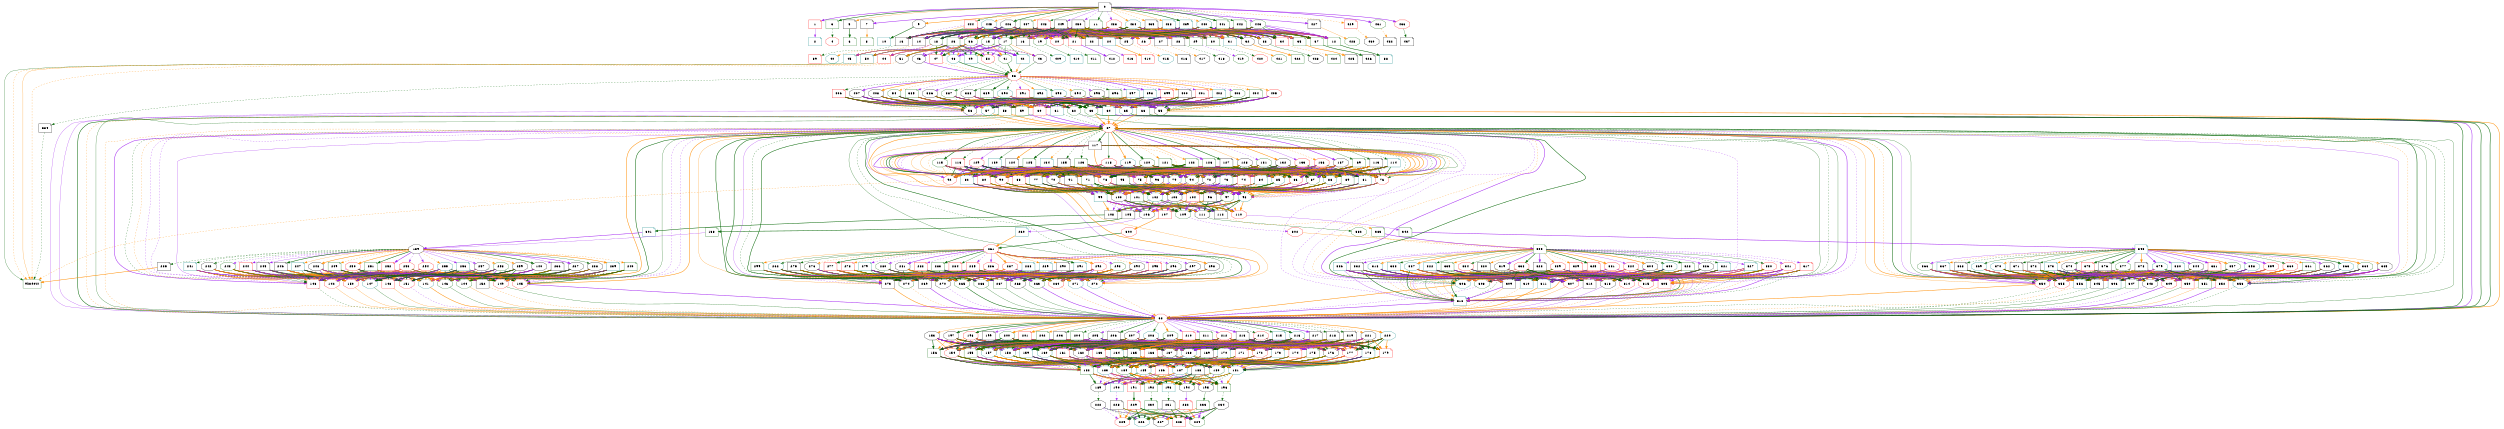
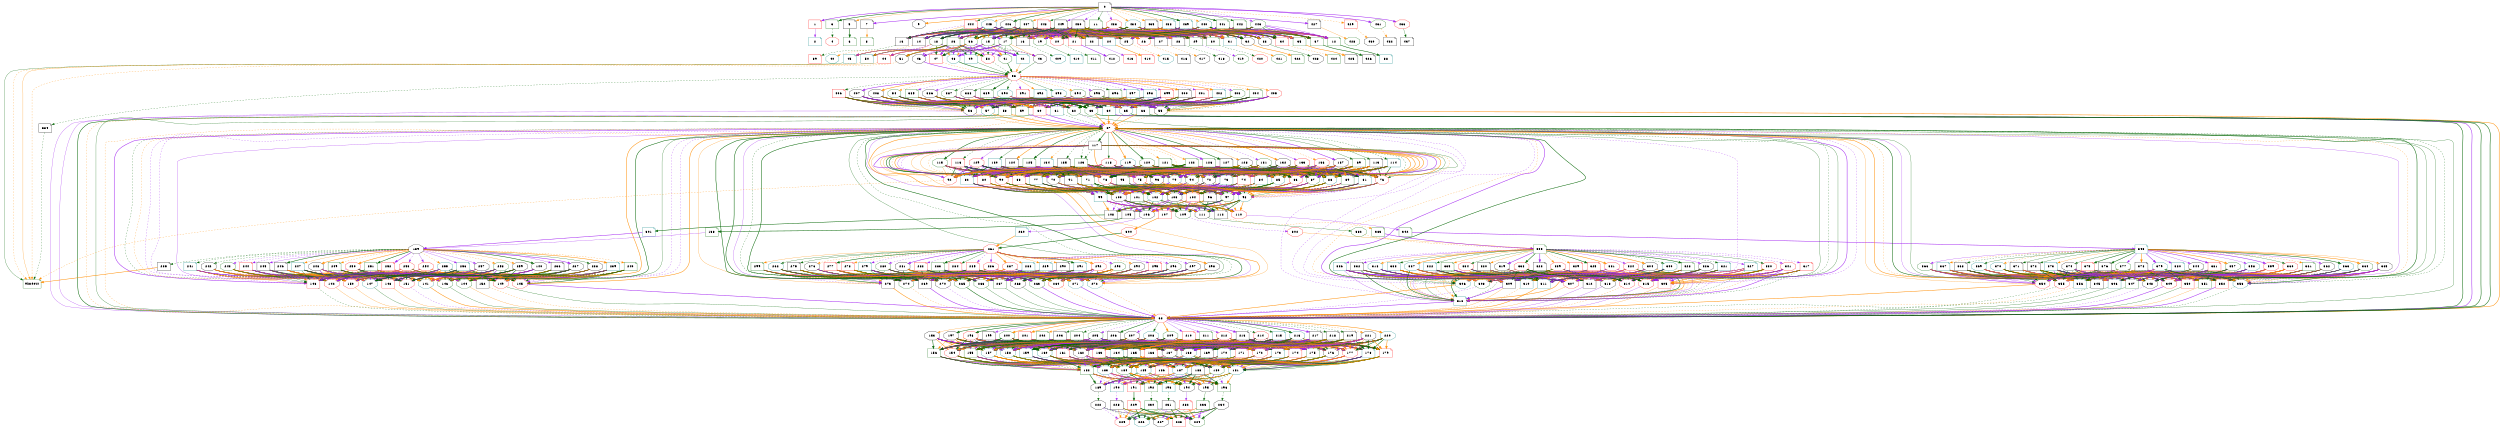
node "10": removed
edge "117" -> "86": now "117" -> "123"
